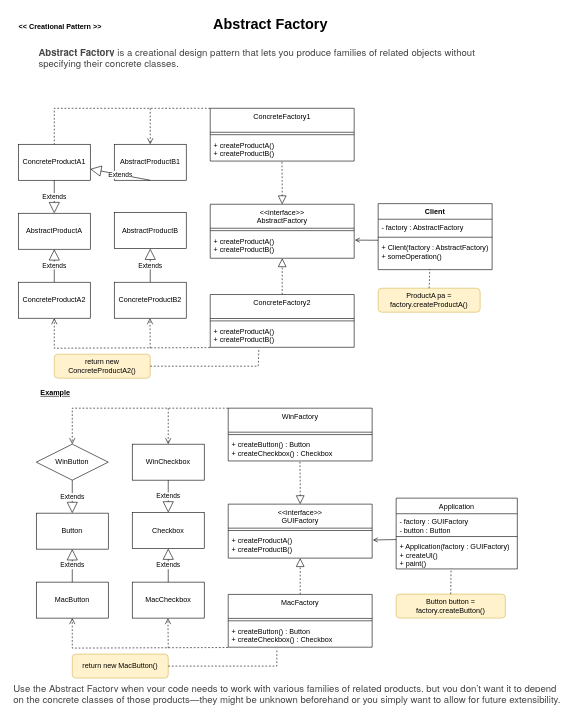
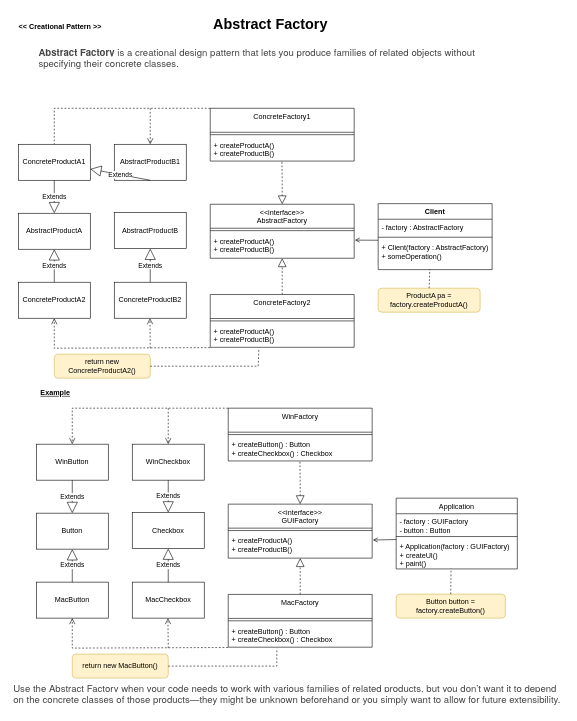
node "WinButton": shape diamond -> rectangle
